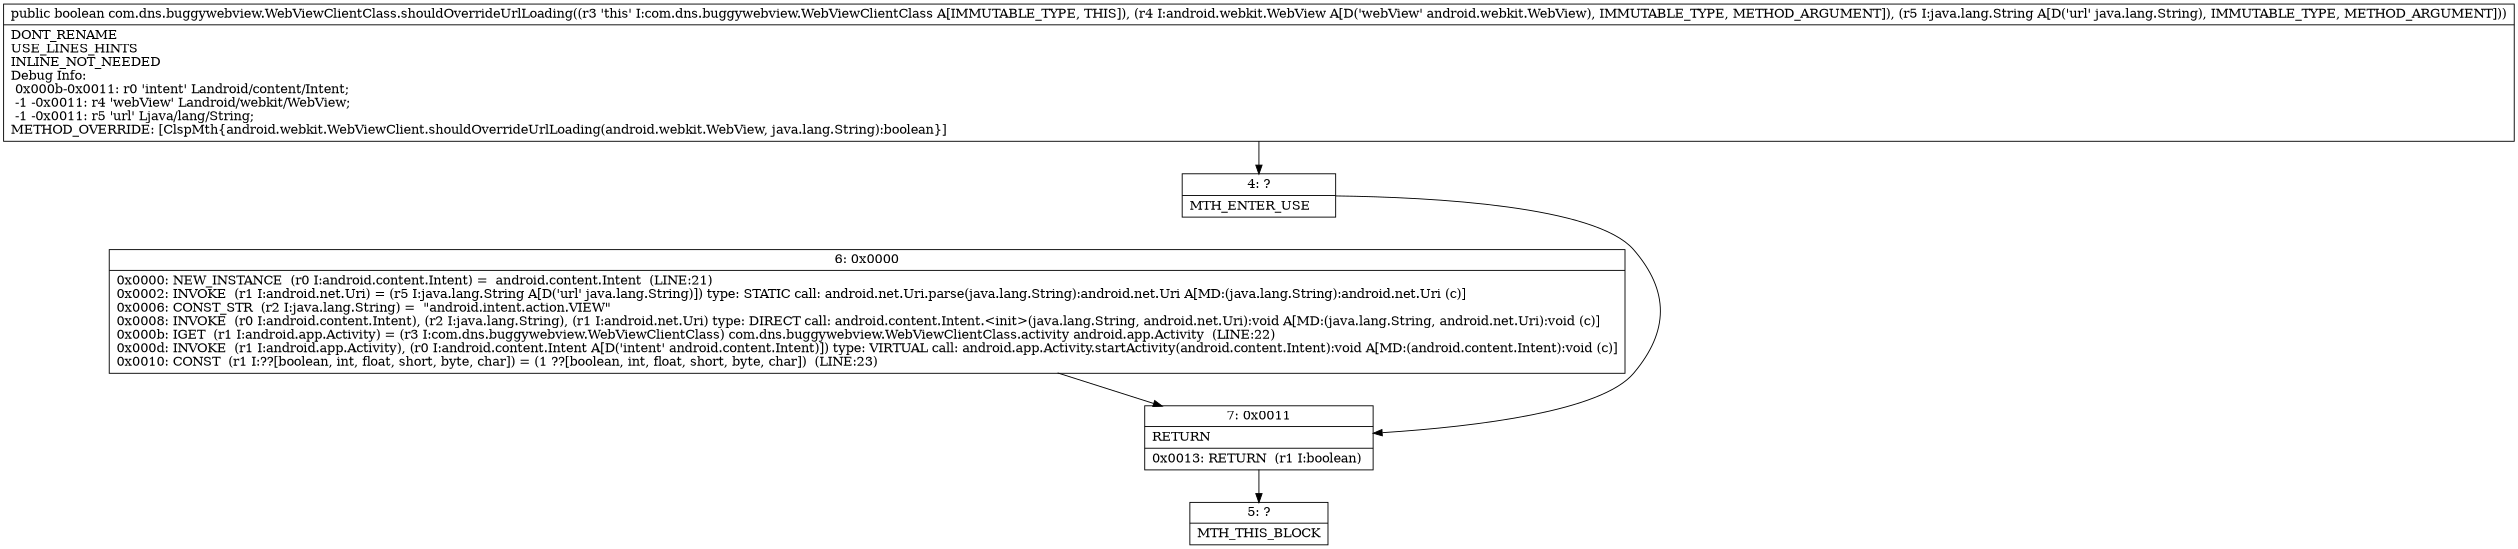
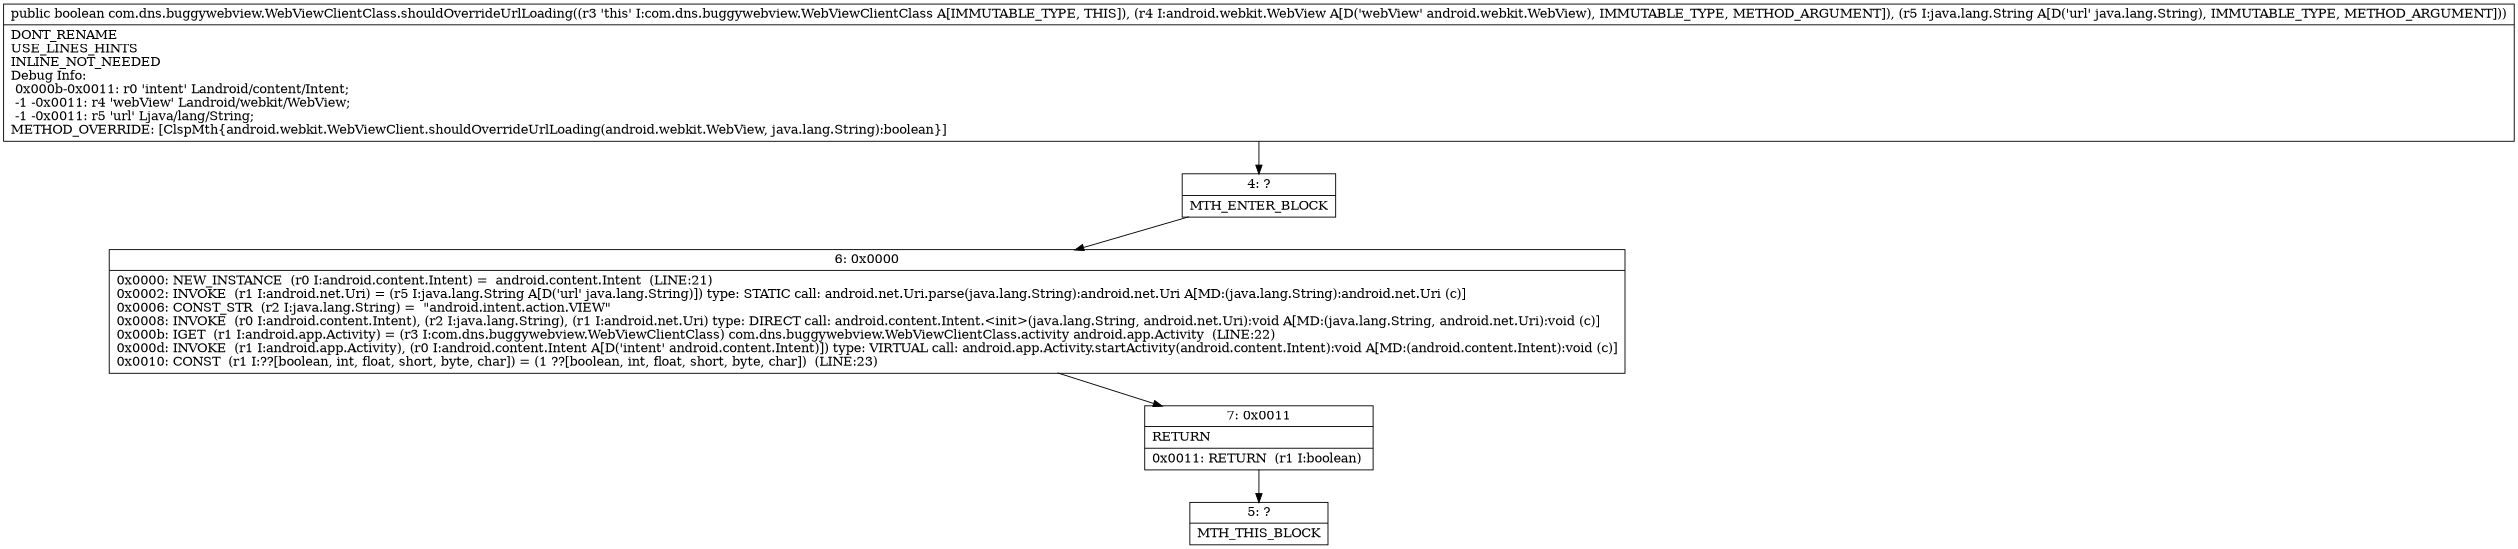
node "4: ?": text "MTH_ENTER_USE" -> "MTH_ENTER_BLOCK"
edge "4: ?" -> "7: 0x0011": now "4: ?" -> "6: 0x0000"
node "7: 0x0011": text "0x0013: RETURN  (r1 I:boolean)" -> "0x0011: RETURN  (r1 I:boolean)"
